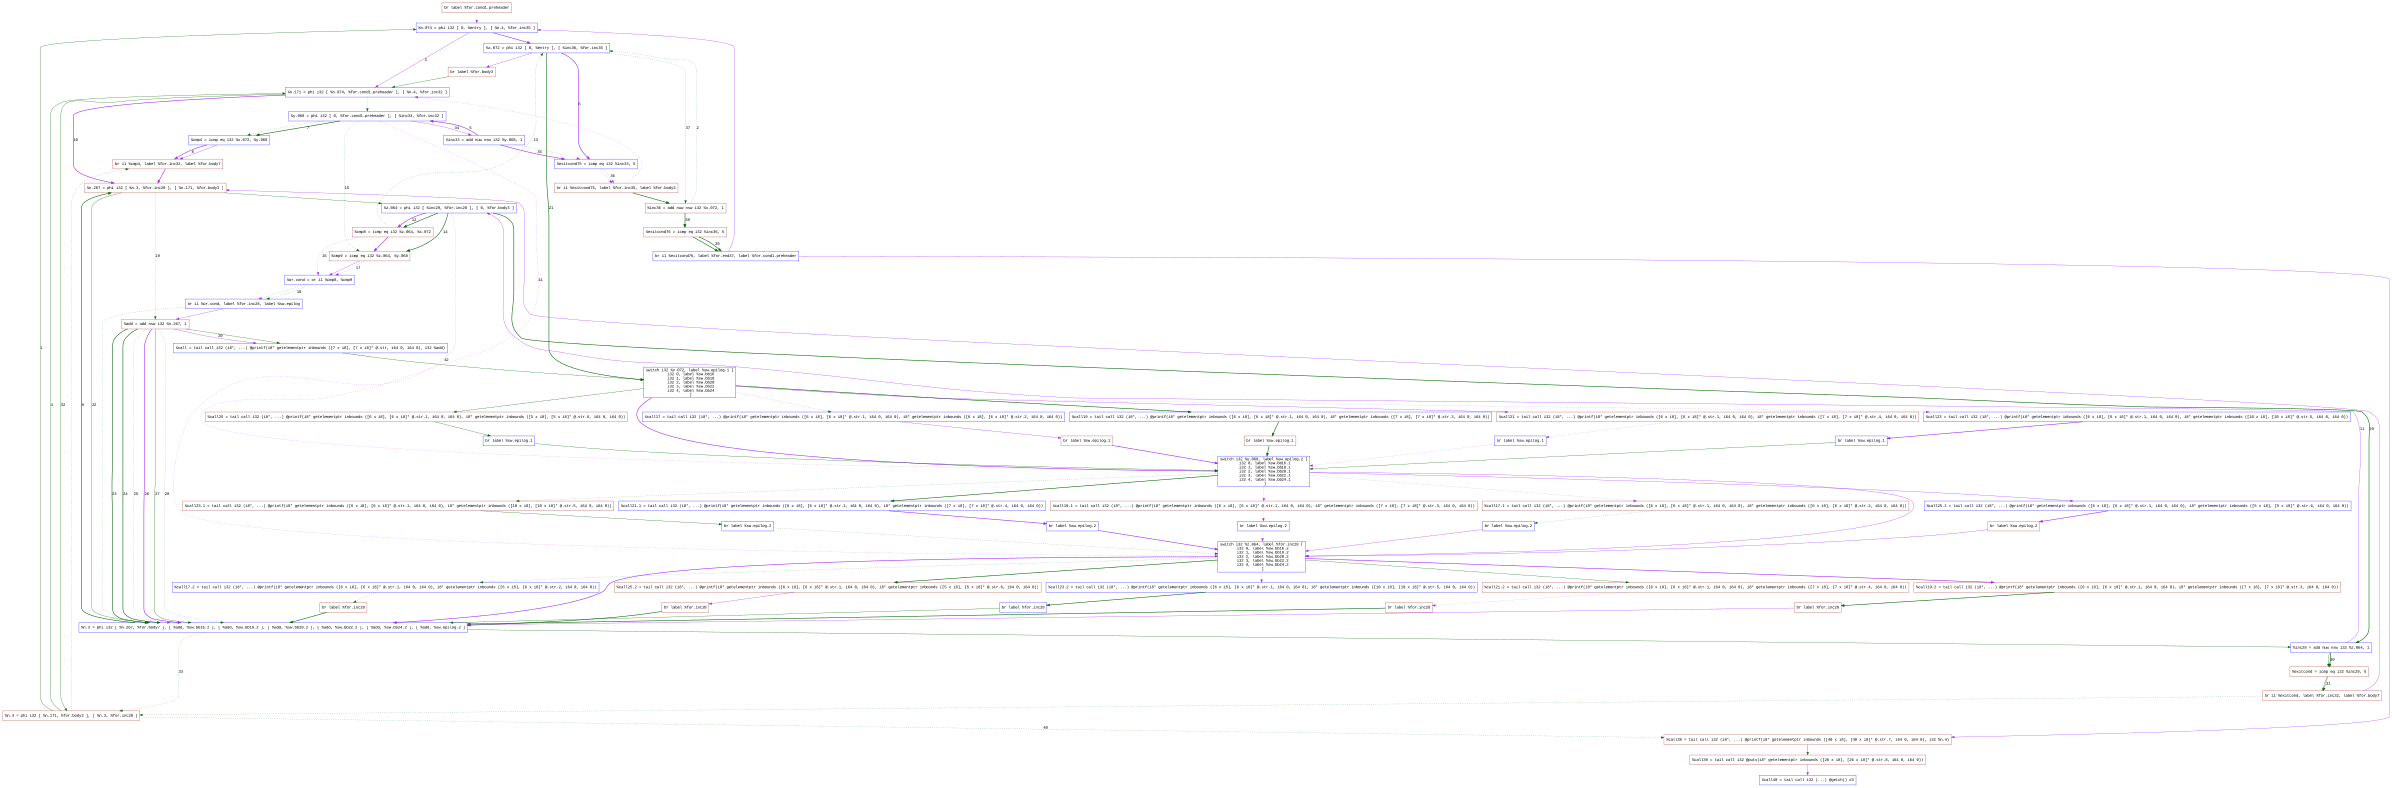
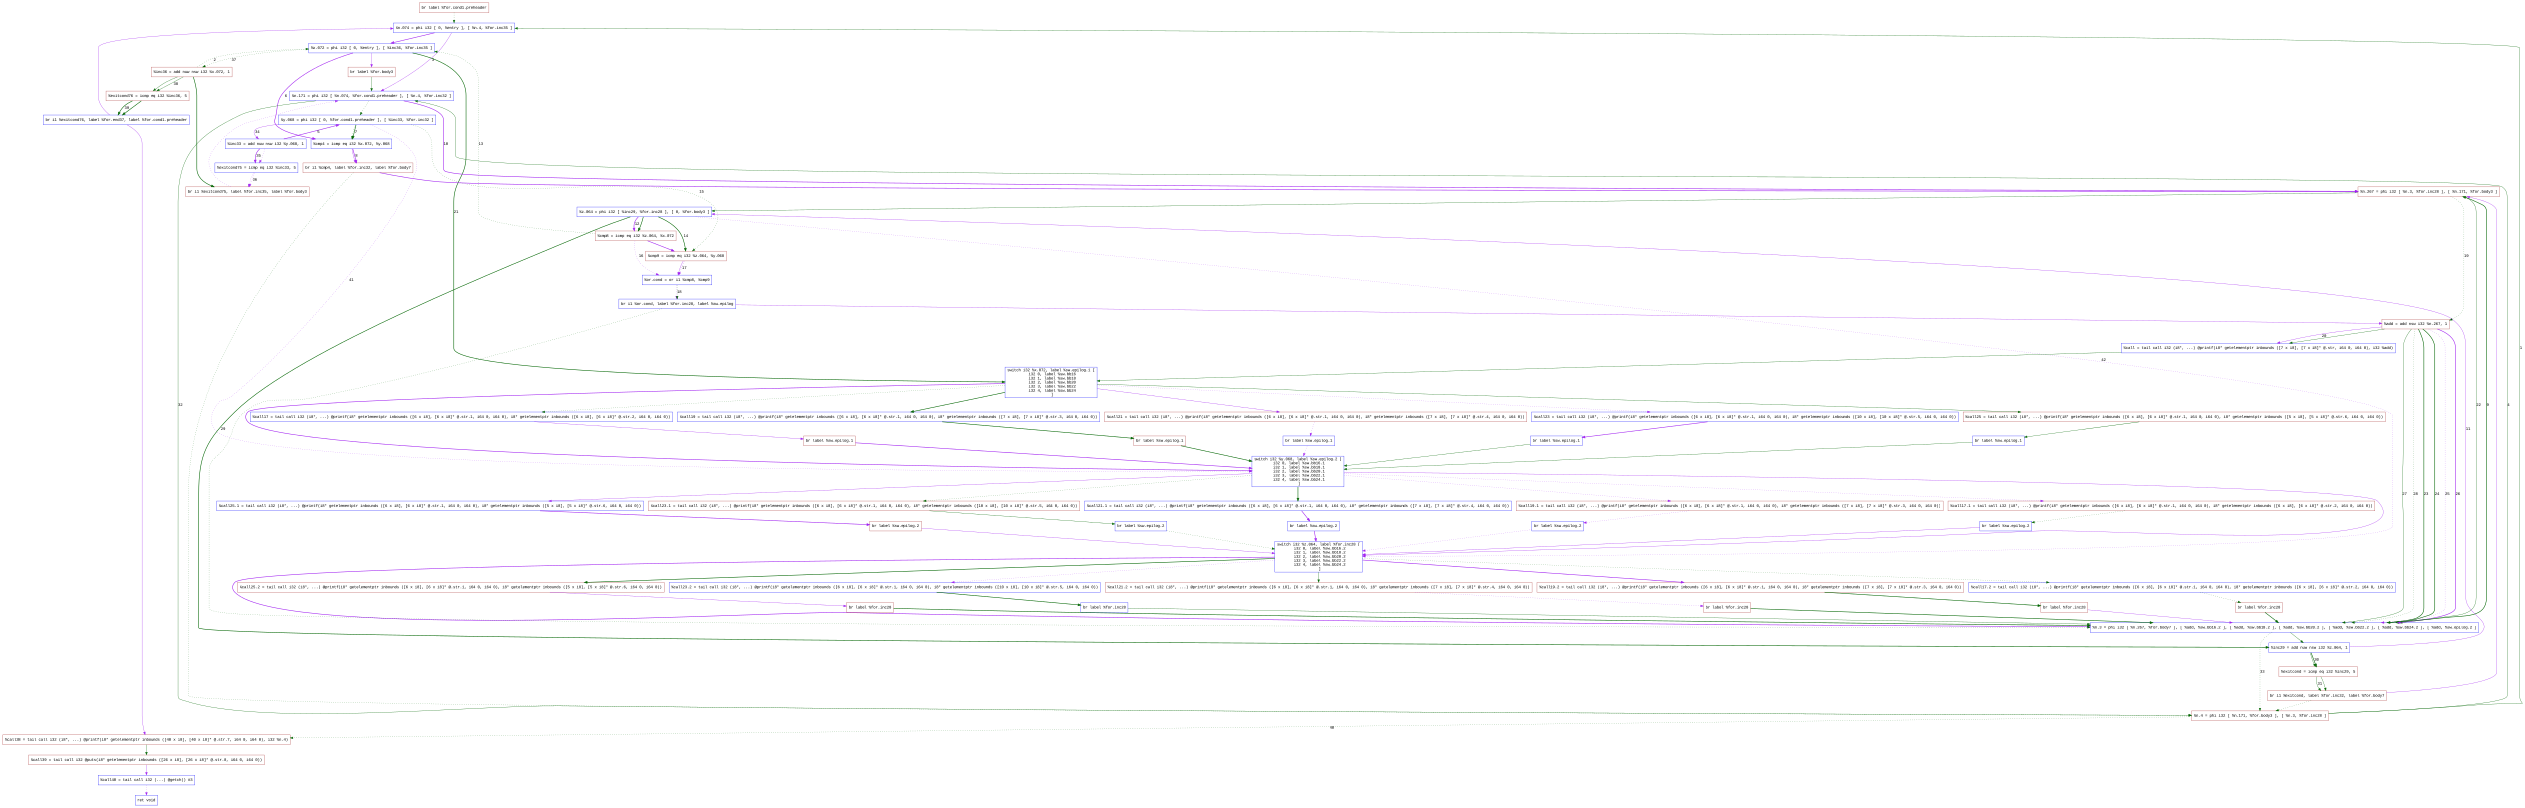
edge "br label %for.cond1.preheader" -> "%n.074 = phi i32 [ 0, %entry ], [ %n.4, %for.inc35 ]": color purple -> darkgreen
edge "%x.072 = phi i32 [ 0, %entry ], [ %inc36, %for.inc35 ]" -> "%exitcond75 = icmp eq i32 %inc33, 5": now "%x.072 = phi i32 [ 0, %entry ], [ %inc36, %for.inc35 ]" -> "%cmp4 = icmp eq i32 %x.072, %y.068"
edge "br i1 %exitcond75, label %for.inc35, label %for.body3" -> "%inc36 = add nuw nsw i32 %x.072, 1": reversed
edge "%n.4 = phi i32 [ %n.171, %for.body3 ], [ %n.3, %for.inc28 ]" -> "br i1 %cmp4, label %for.inc32, label %for.body7": reversed
node "ret void": added
